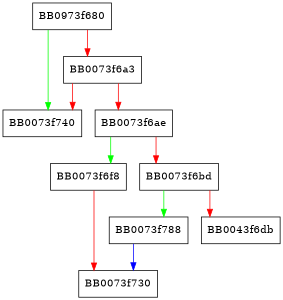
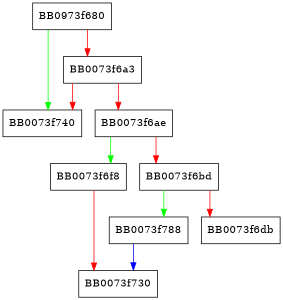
node "BB0043f6db": label "BB0043f6db" -> "BB0073f6db"
